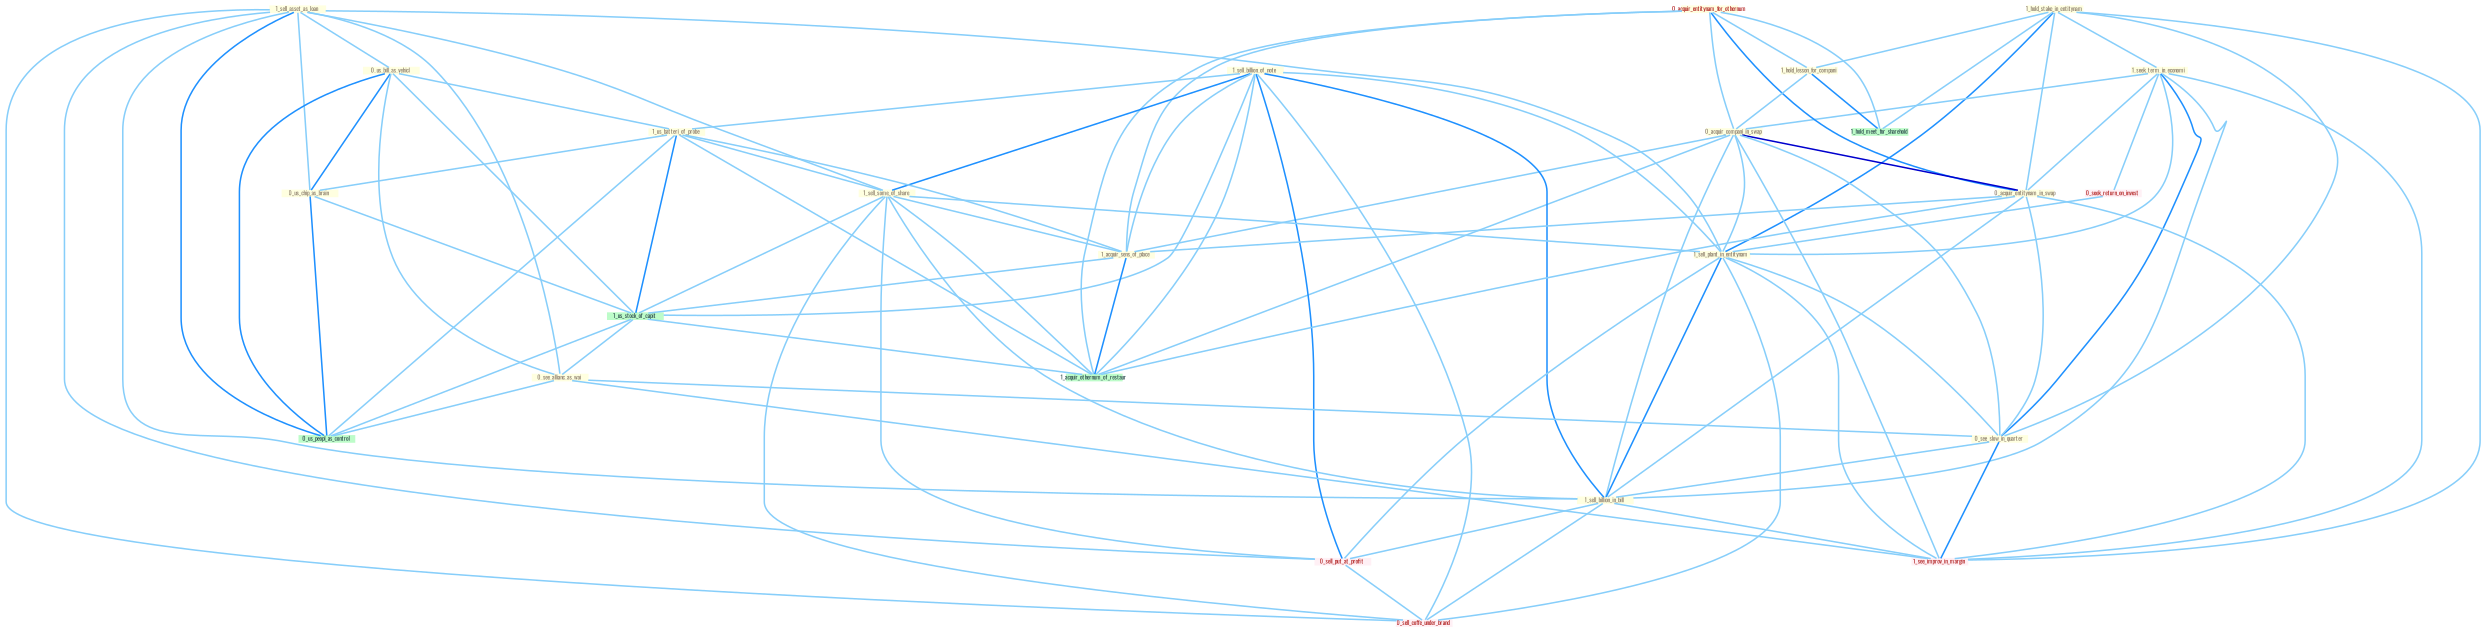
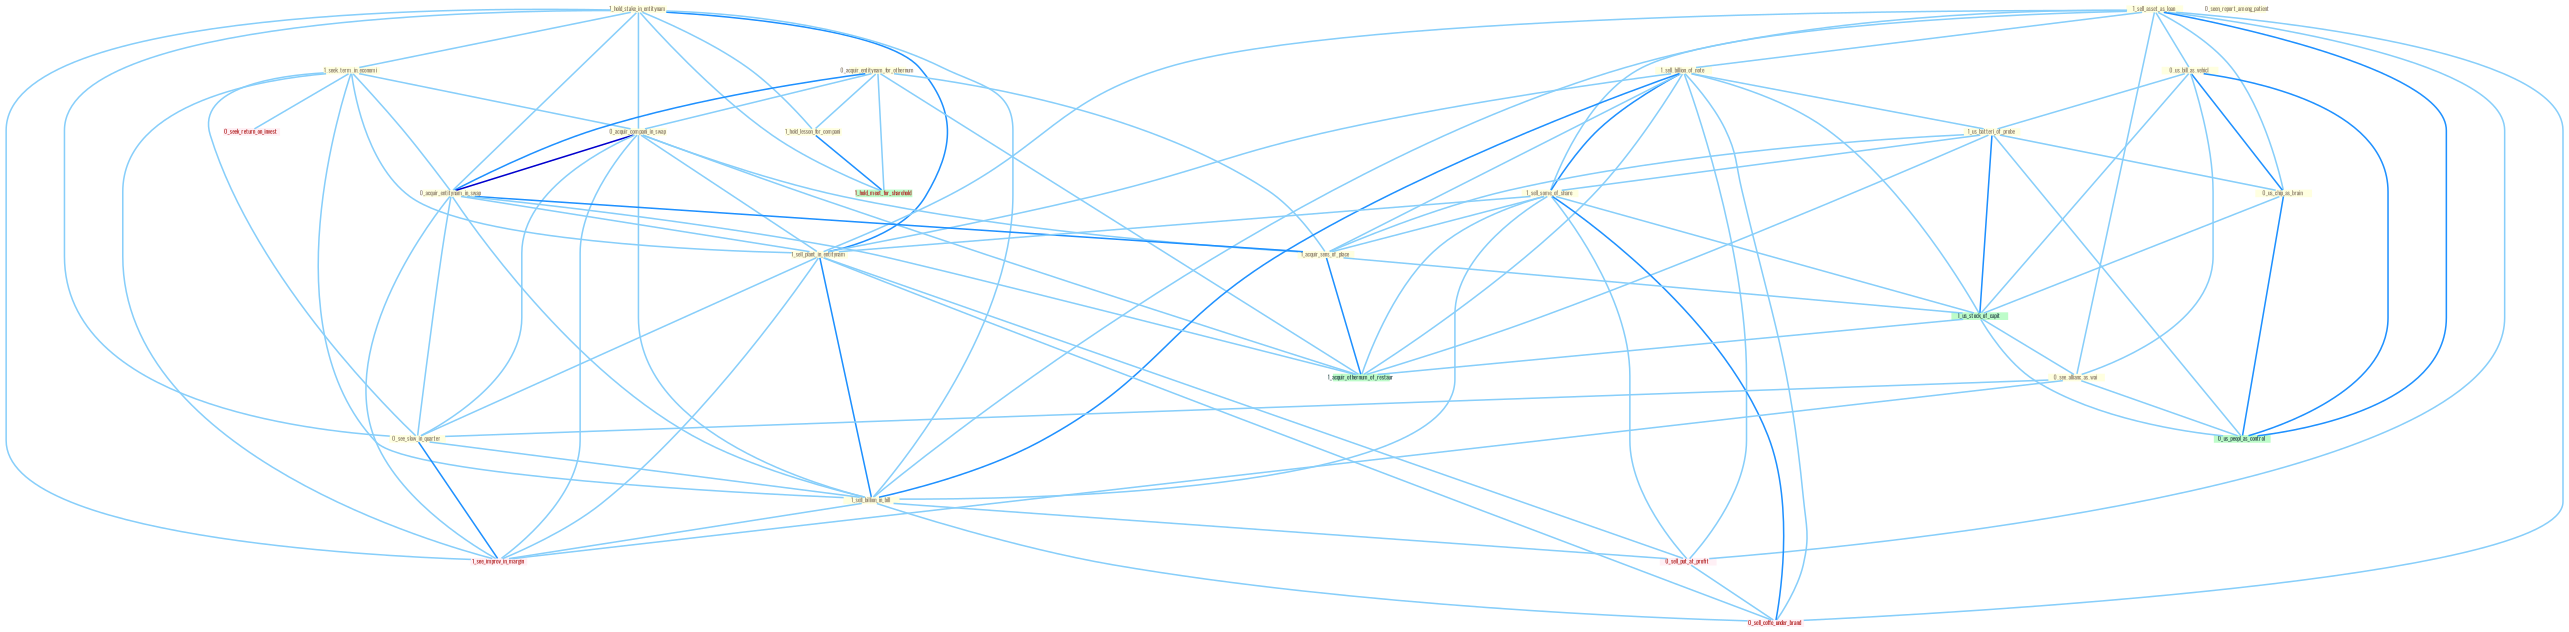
node "0_acquir_entitynam_for_othernum": fontcolor #b22222 -> #8b7d6b
node "0_seen_report_among_patient": added
edge "1_sell_asset_as_loan" -- "1_sell_billion_of_note": added
edge "1_hold_lesson_for_compani" -- "0_acquir_compani_in_swap": now "1_hold_stake_in_entitynam" -- "0_acquir_compani_in_swap"
node "1_hold_meet_for_sharehold": fontcolor #2f4f4f -> #b22222
edge "1_hold_stake_in_entitynam" -- "1_sell_billion_in_bill": added
edge "0_seek_return_on_invest" -- "1_sell_plant_in_entitynam": now "0_acquir_entitynam_in_swap" -- "1_sell_plant_in_entitynam"
edge "0_acquir_entitynam_in_swap" -- "1_acquir_sens_of_place": color #87cefa -> #1e90ff
edge "1_seek_term_in_economi" -- "0_see_slow_in_quarter": color #1e90ff -> #87cefa
edge "1_sell_billion_of_note" -- "0_sell_put_at_profit": color #1e90ff -> #87cefa
edge "1_sell_some_of_share" -- "0_sell_coffe_under_brand": color #87cefa -> #1e90ff
